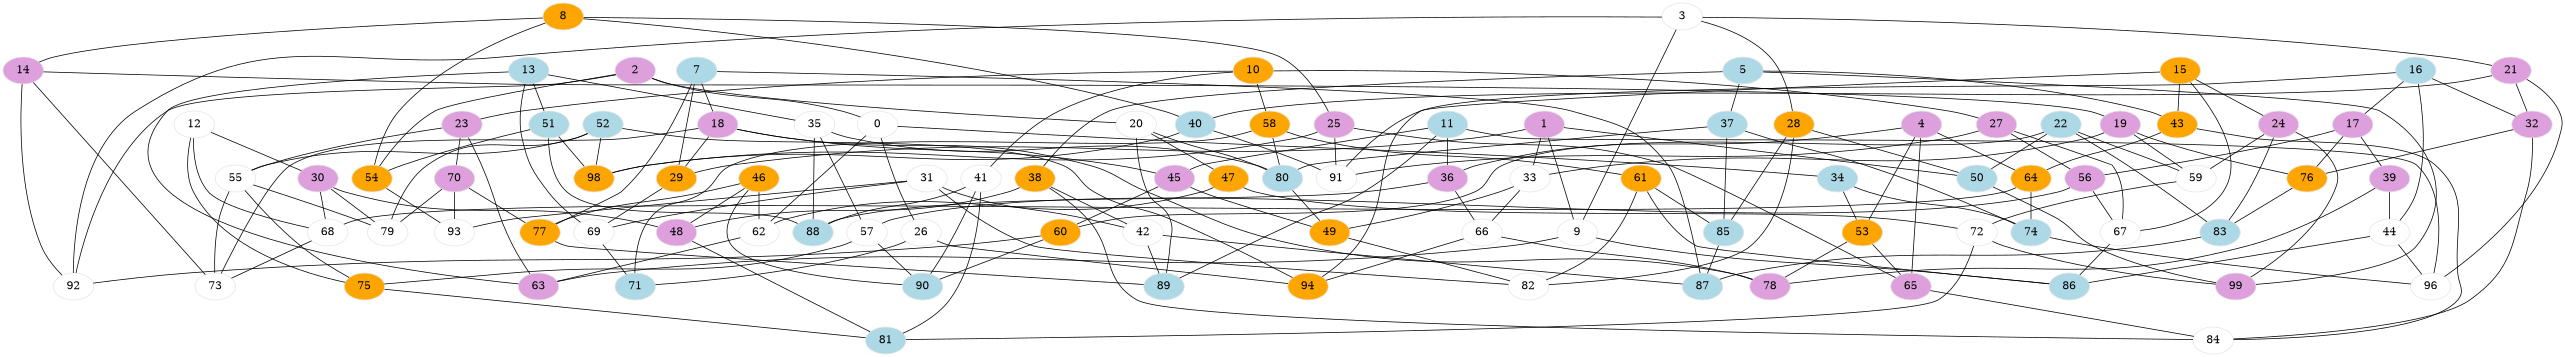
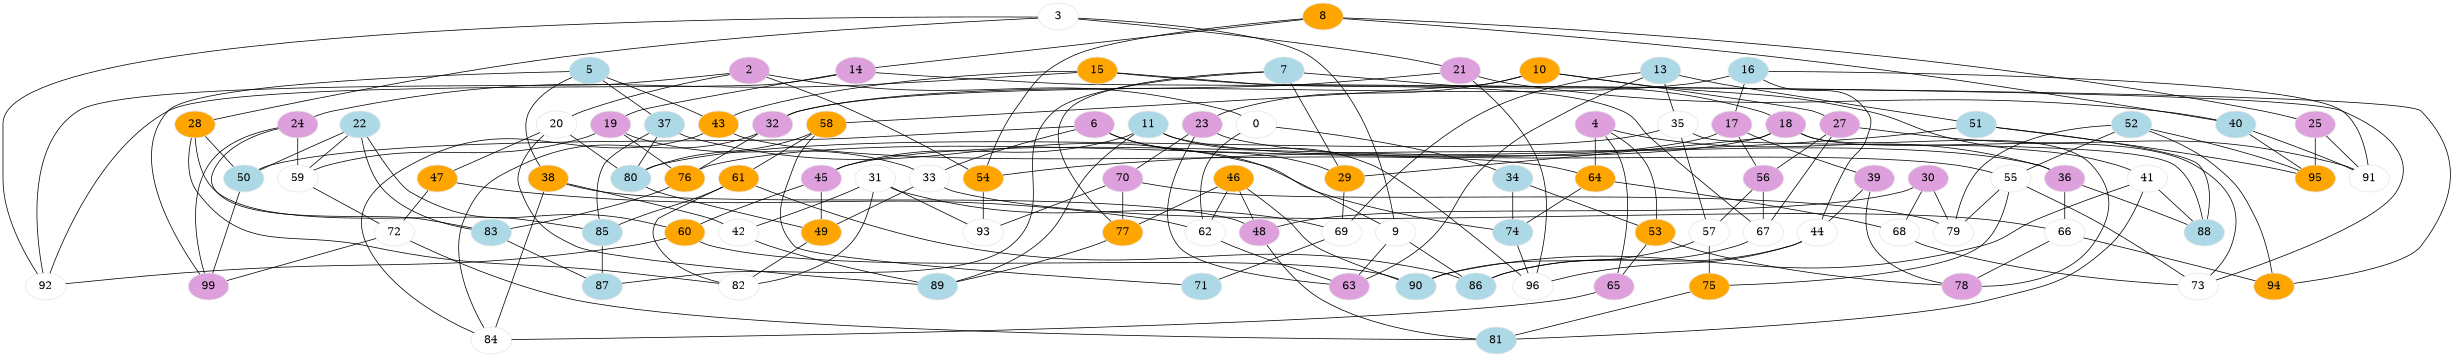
node "12": removed
node "1": label "1" -> "6"
edge "25" -- "65": removed
node "98": label "98" -> "95"
node "26": removed
edge "42" -- "87": removed
